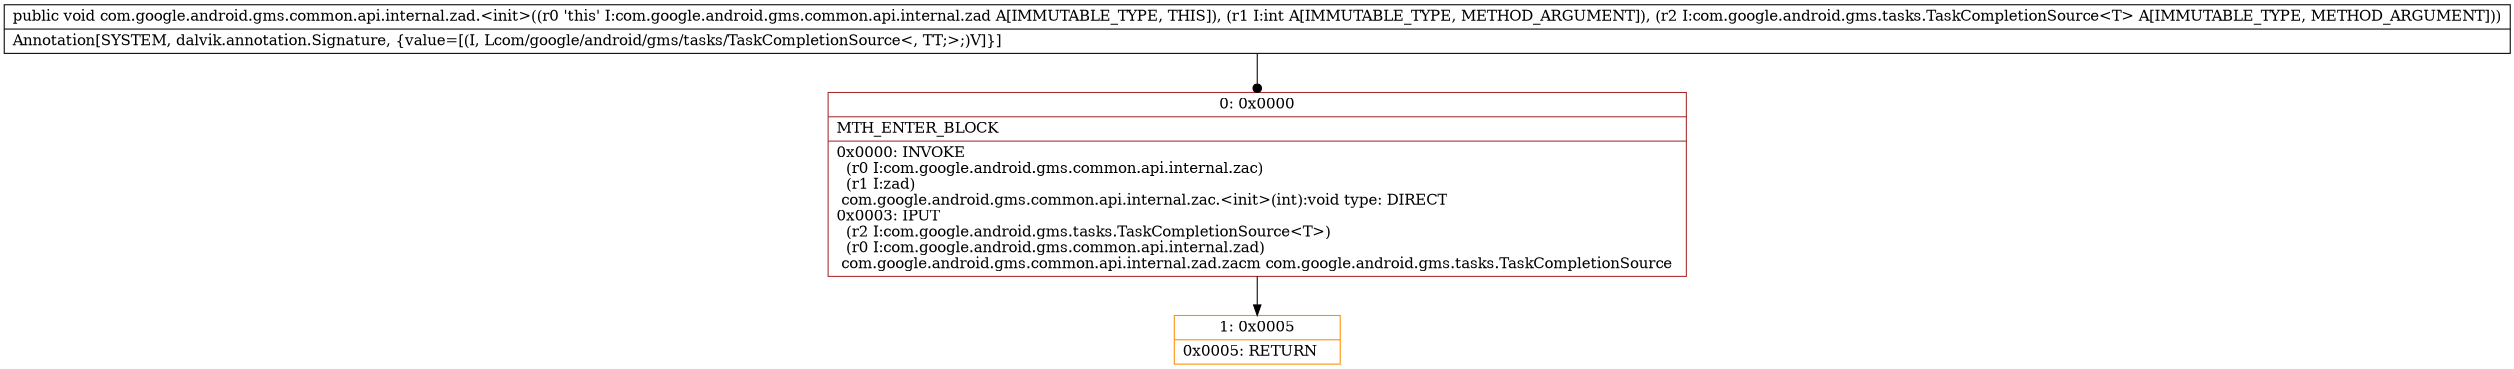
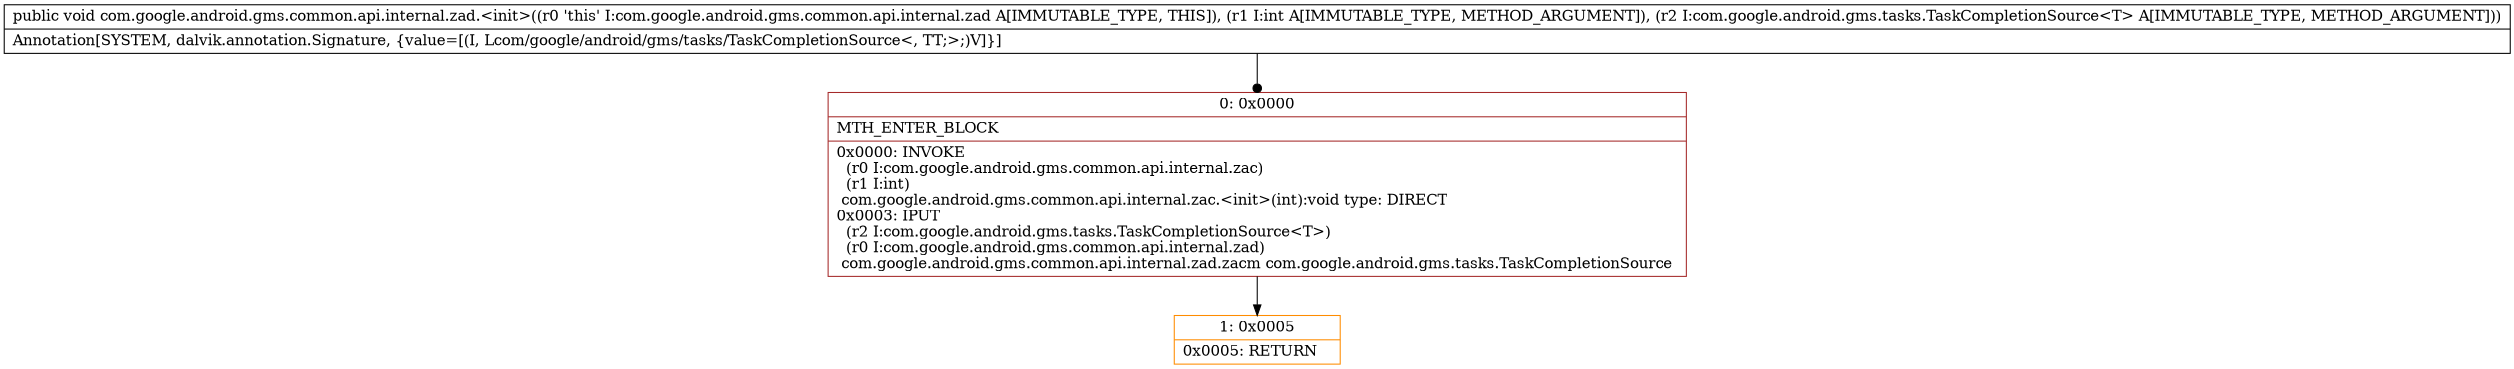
node "0: 0x0000": text "(r1 I:zad)" -> "(r1 I:int)"
